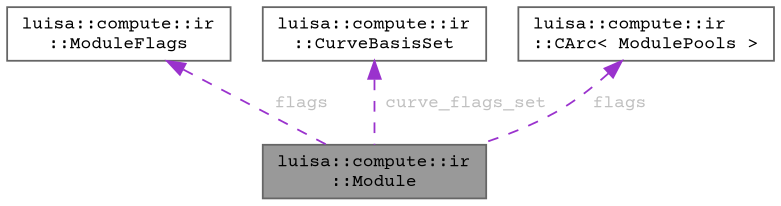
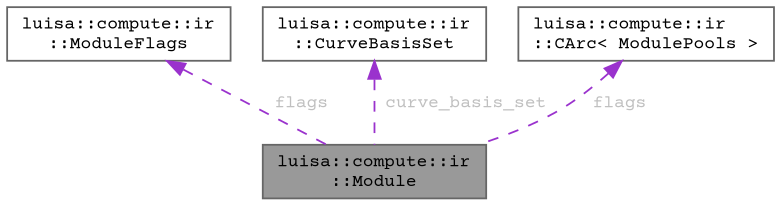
edge "luisa::compute::ir ::Module" -> "luisa::compute::ir ::CurveBasisSet": label " curve_flags_set" -> " curve_basis_set"
